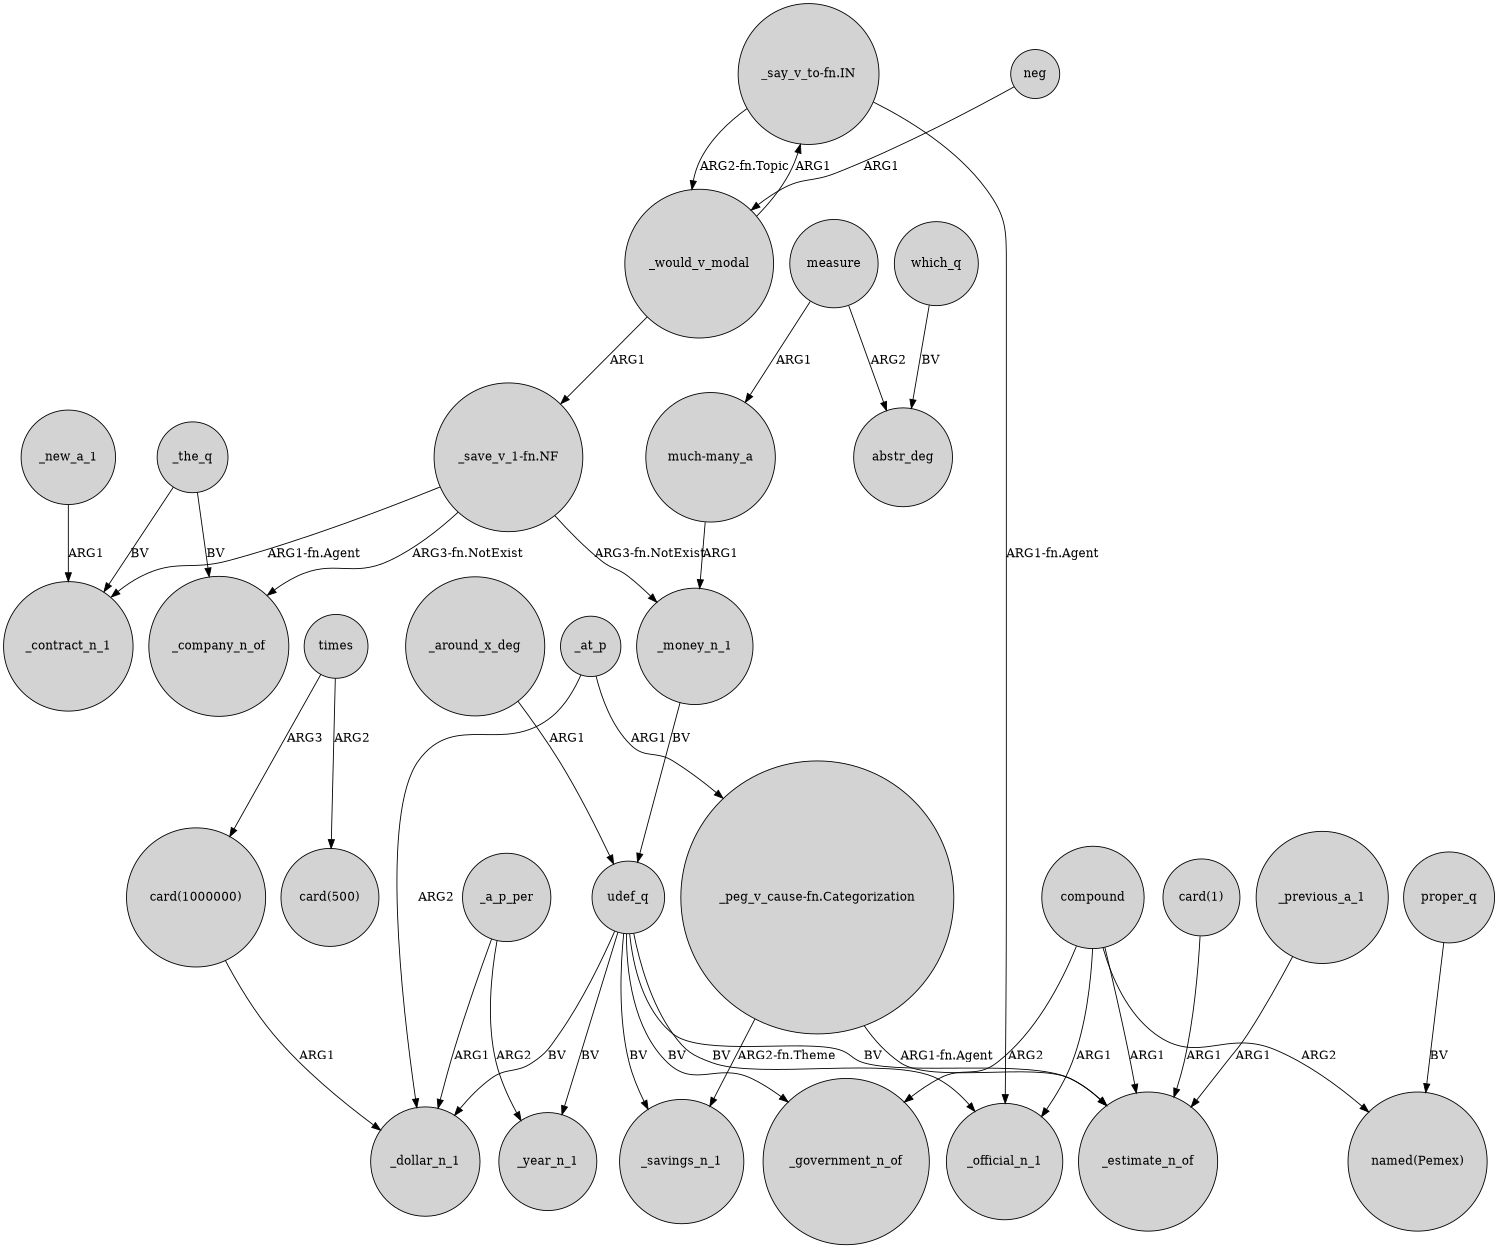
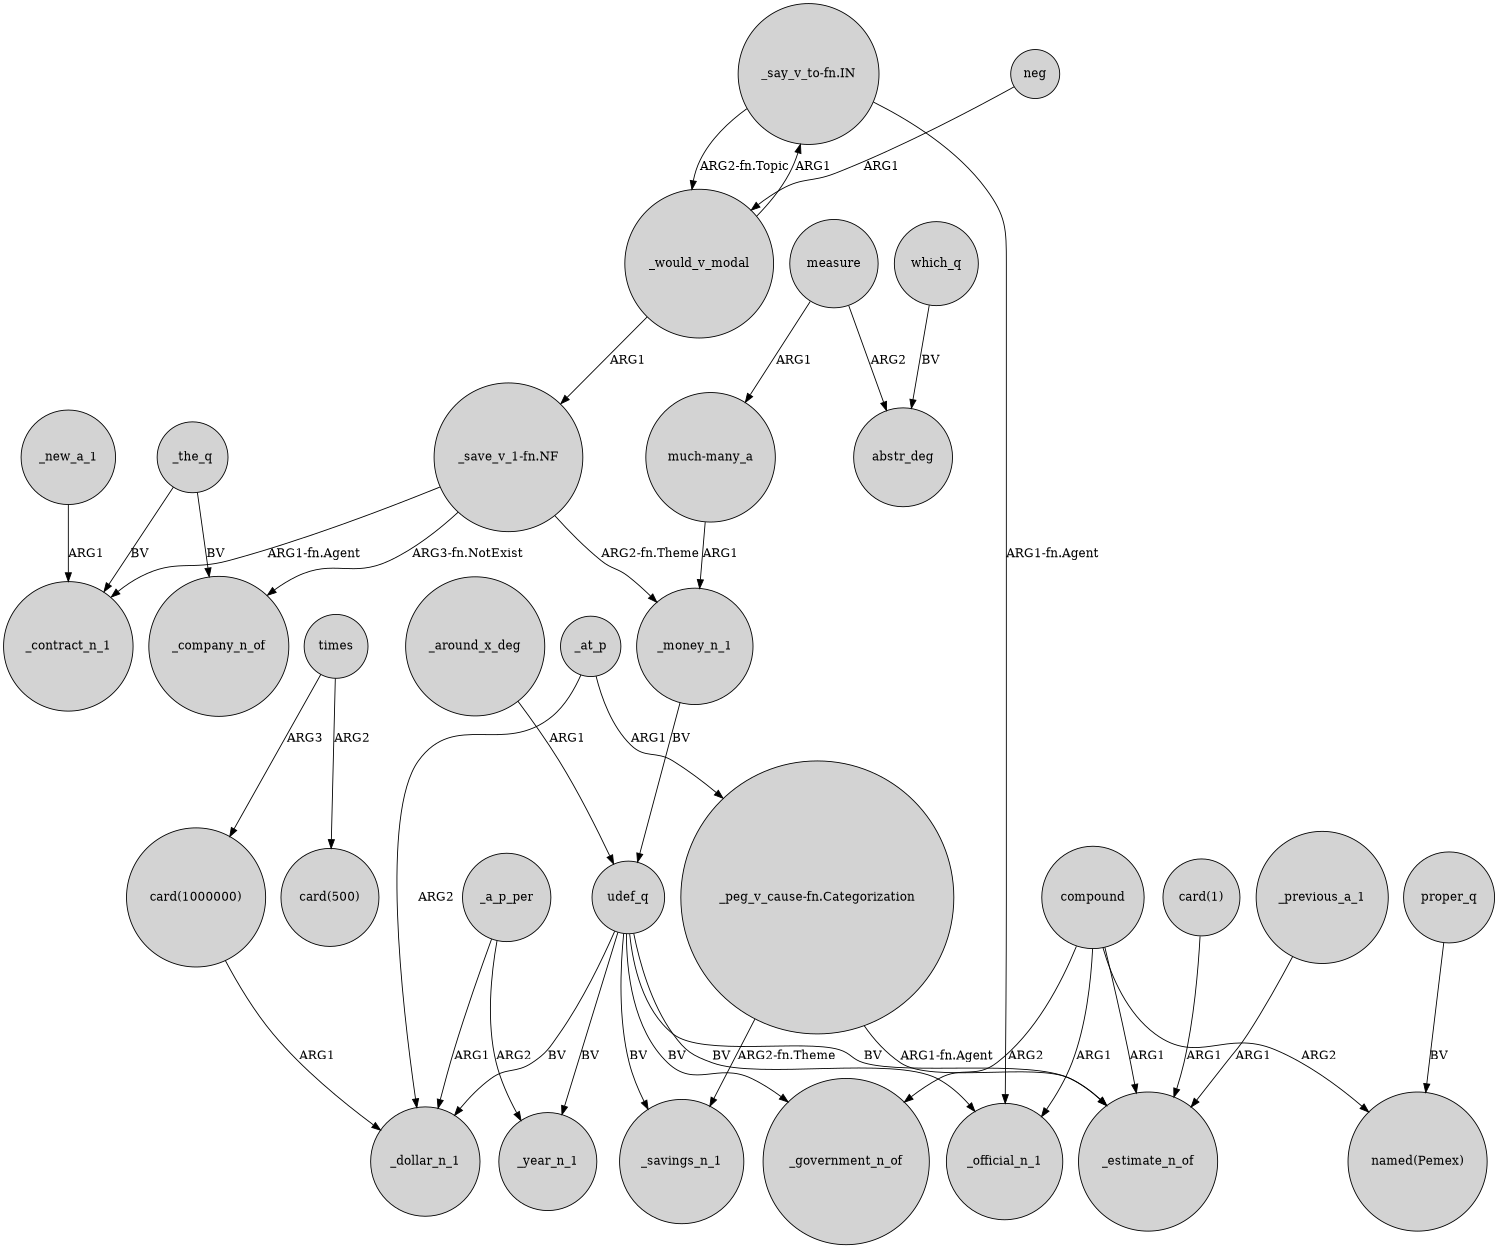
edge "_save_v_1-fn.NF" -> "_money_n_1": label "ARG3-fn.NotExist" -> "ARG2-fn.Theme"
